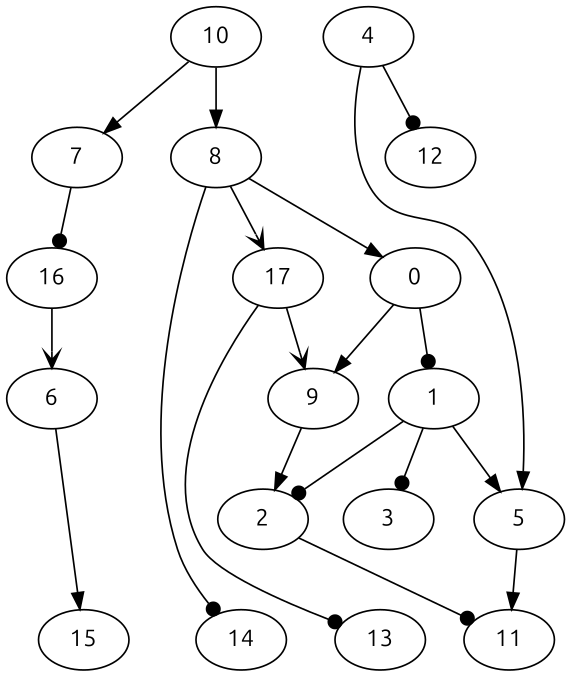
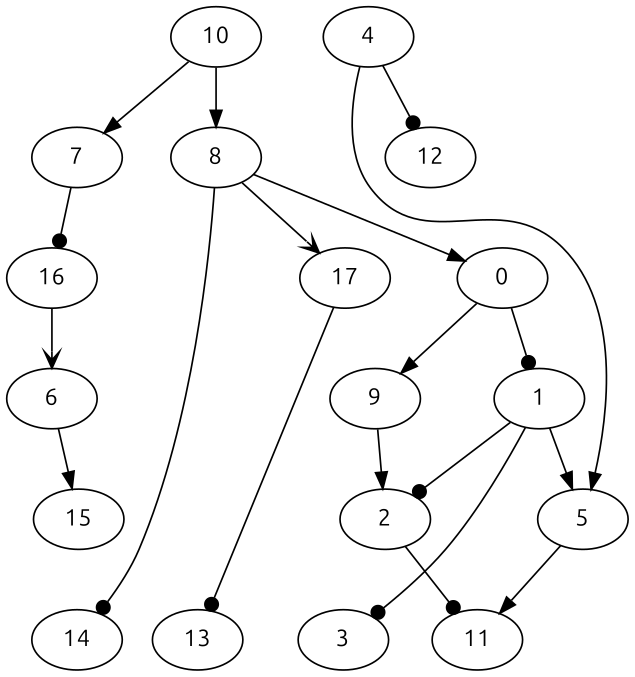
edge "17" -> "9": removed
